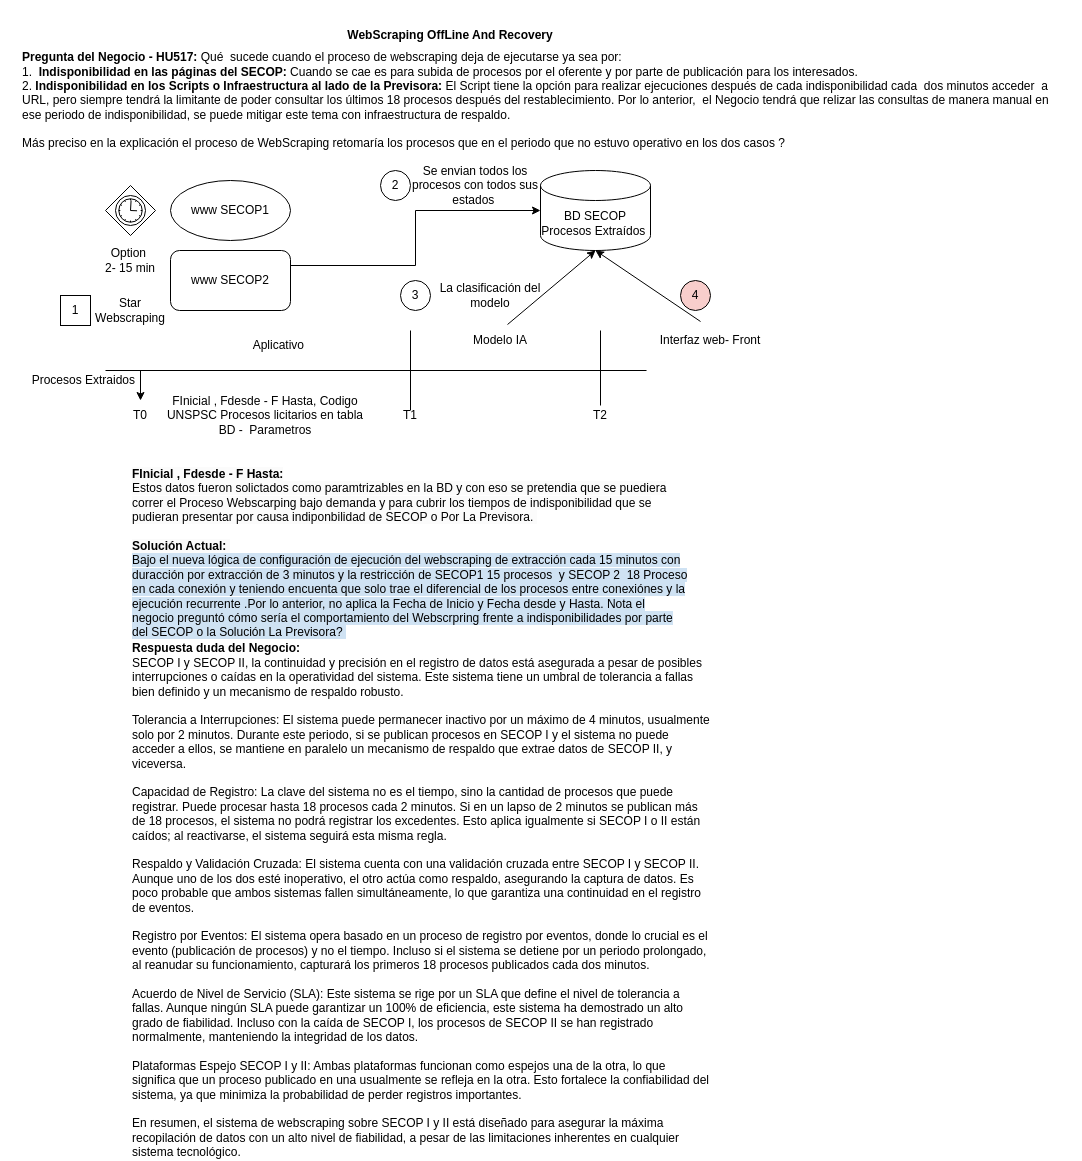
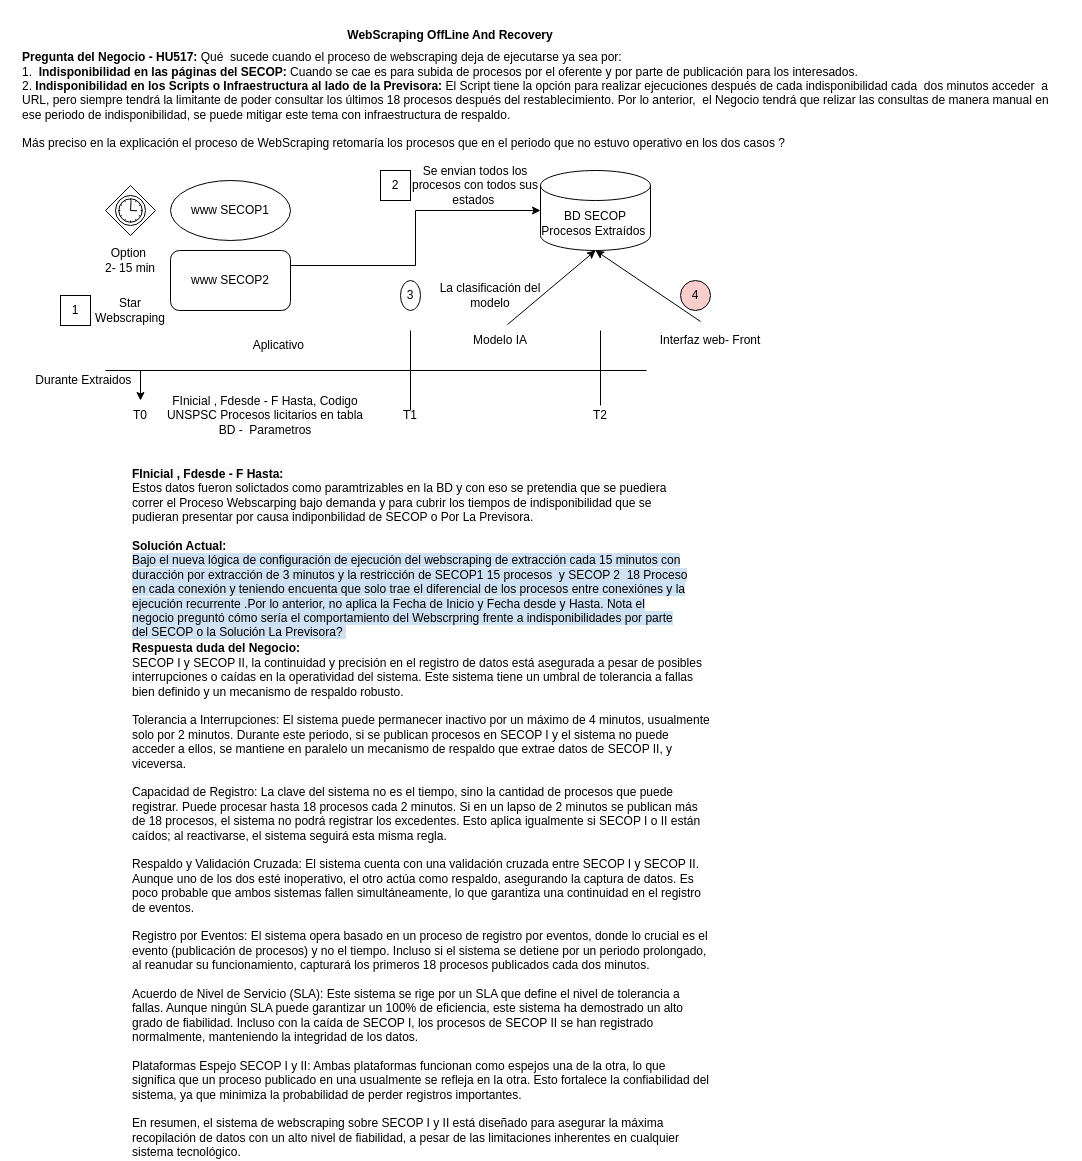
node "2": shape ellipse -> rectangle
node "3": size 30x30 -> 20x30
node "Procesos Extraidos": label "Procesos Extraidos" -> "Durante Extraidos"
